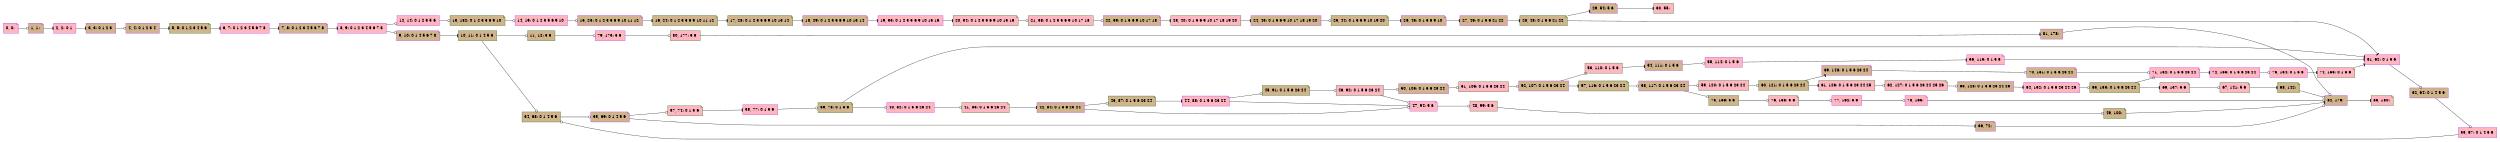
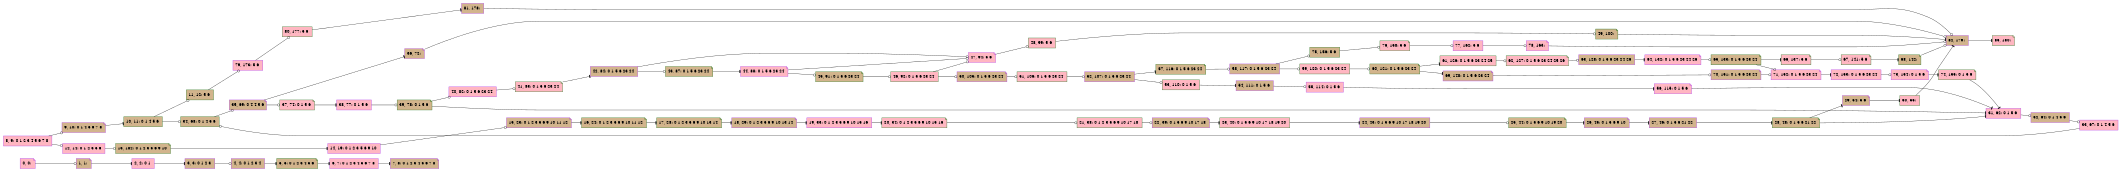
edge "13, 182: 0 1 2 3 5 6 9 10" -> "14, 19: 0 1 2 3 5 6 9 10": arrowhead odot -> tee
edge "7, 8: 0 1 2 3 4 5 6 7 8" -> "8, 9: 0 1 2 3 4 5 6 7 8": removed
edge "30, 55:" -> "82, 179:": added
node "35, 69: 0 1 4 5 6": label "35, 69: 0 1 4 5 6" -> "35, 69: 0 4 4 5 6"
